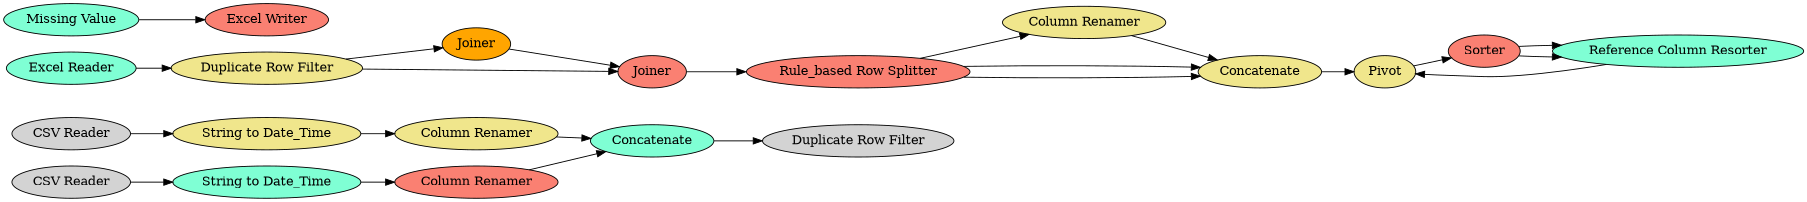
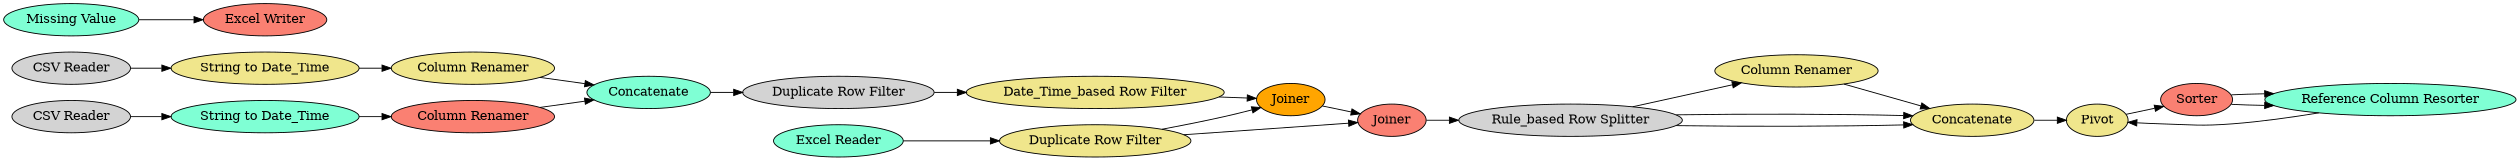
node "Rule_based Row Splitter": fillcolor salmon -> lightgrey
node "Date_Time_based Row Filter": added
